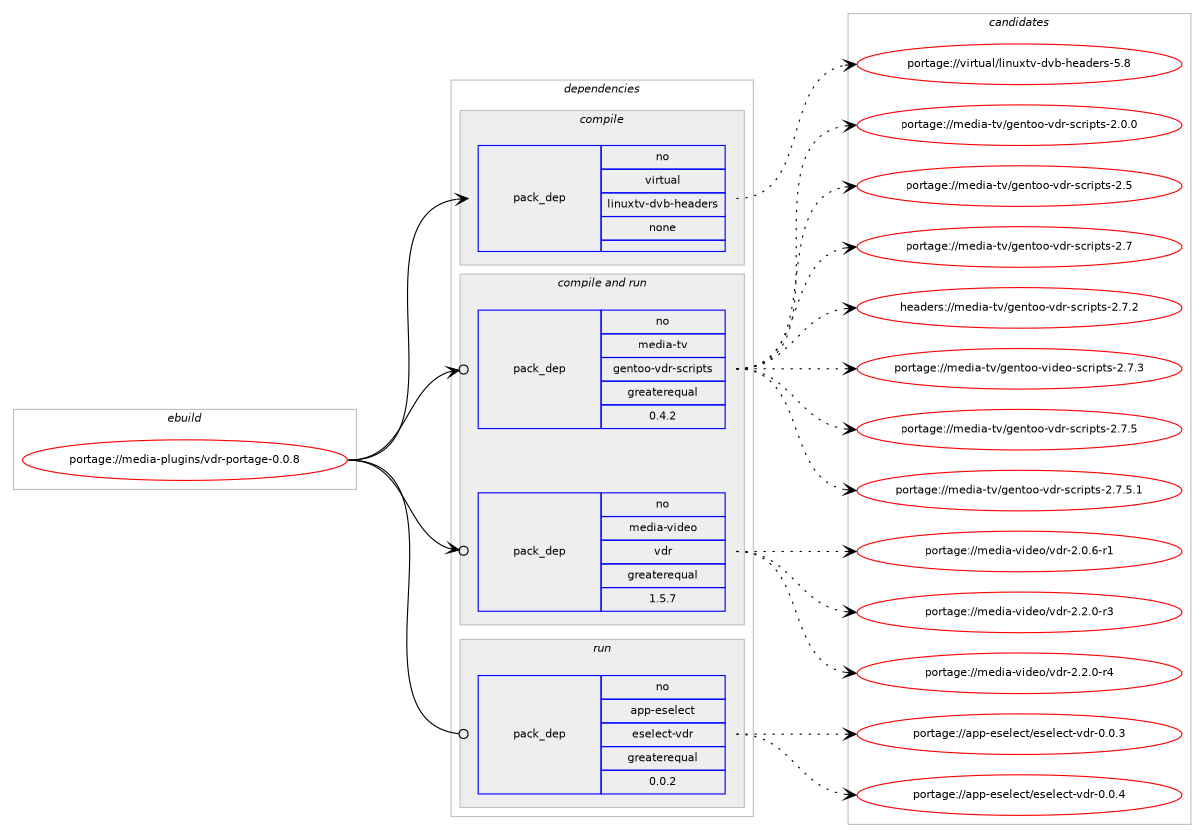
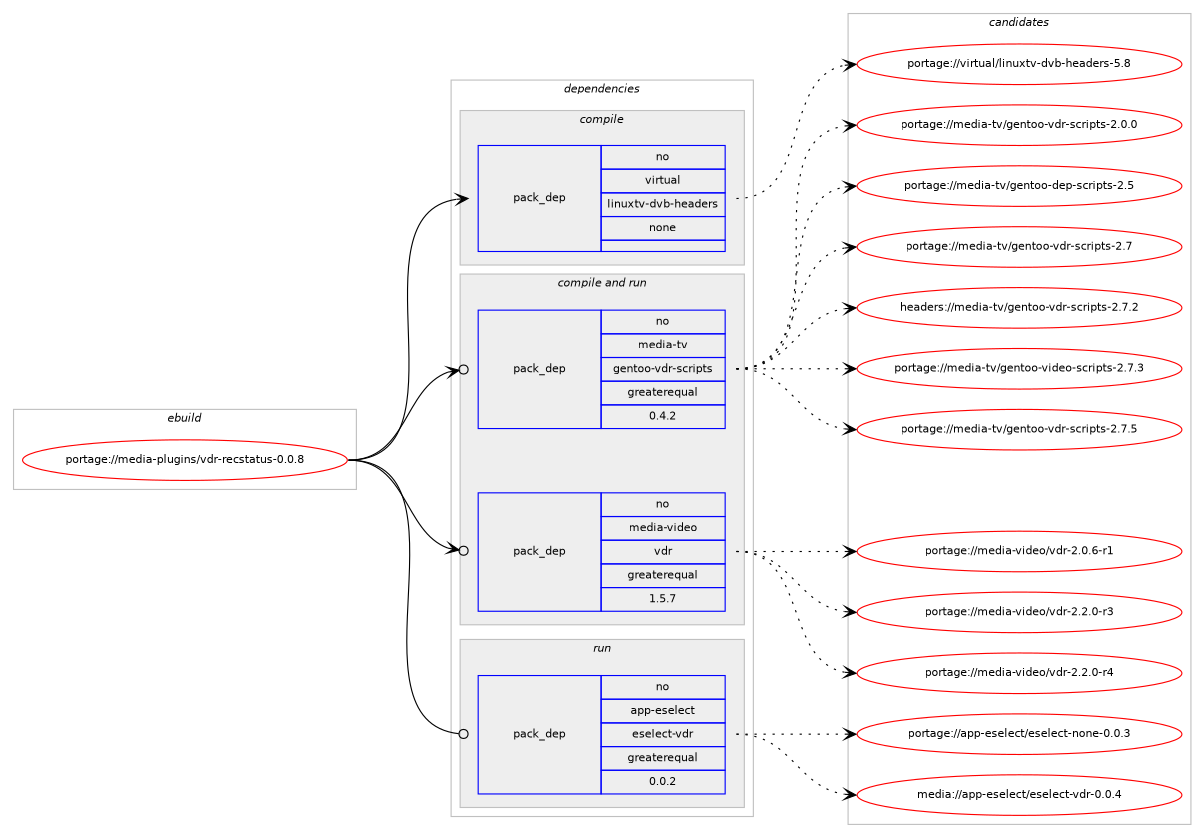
node "portage://media-tv/gentoo-vdr-scripts-2.5": label "portage://media-tv/gentoo-vdr-scripts-2.5" -> "portage://media-tv/gentoo-dep-scripts-2.5"
node "portage://media-plugins/vdr-portage-0.0.8": label "portage://media-plugins/vdr-portage-0.0.8" -> "portage://media-plugins/vdr-recstatus-0.0.8"
node "portage://media-tv/gentoo-vdr-scripts-2.7.5.1": removed
node "portage://app-eselect/eselect-vdr-0.0.3": label "portage://app-eselect/eselect-vdr-0.0.3" -> "portage://app-eselect/eselect-none-0.0.3"
node "portage://app-eselect/eselect-vdr-0.0.4": label "portage://app-eselect/eselect-vdr-0.0.4" -> "media://app-eselect/eselect-vdr-0.0.4"
